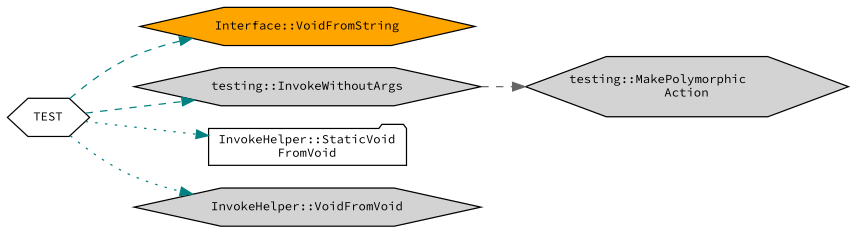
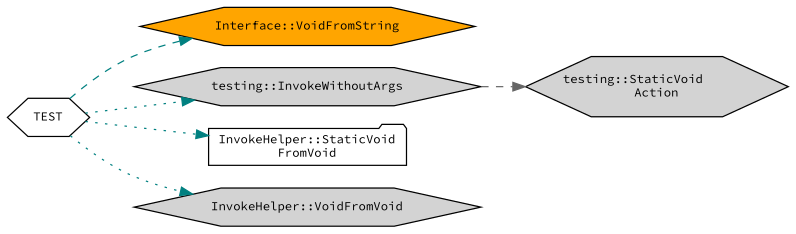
node "testing::MakePolymorphic Action": label "testing::MakePolymorphic Action" -> "testing::StaticVoid Action"
edge "TEST" -> "testing::InvokeWithoutArgs": style dashed -> dotted
